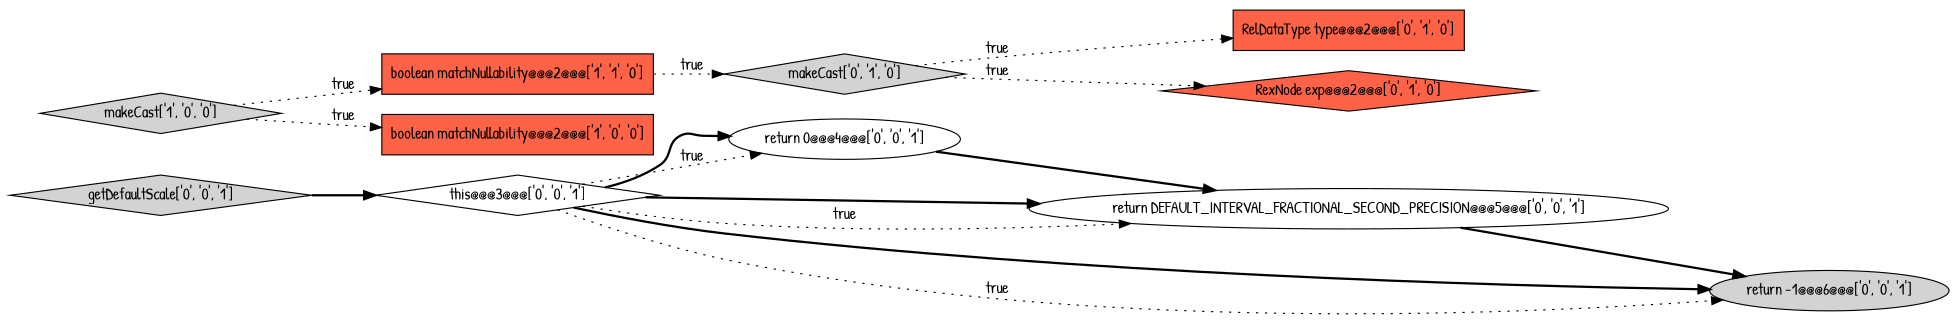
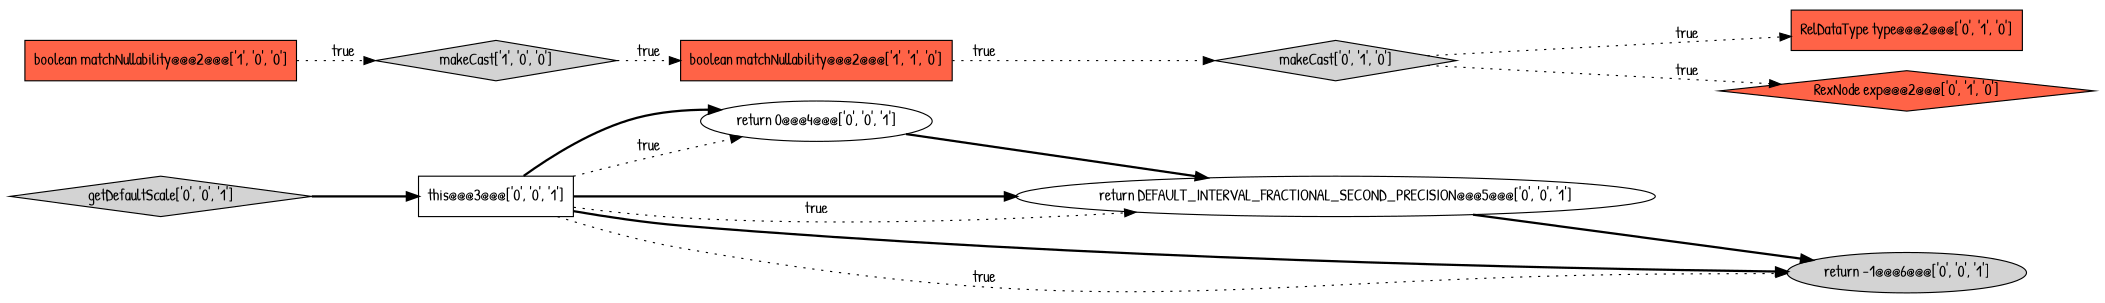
edge "makeCast['1', '0', '0']" -> "boolean matchNullability@@@2@@@['1', '0', '0']": reversed
node "this@@@3@@@['0', '0', '1']": shape diamond -> box
